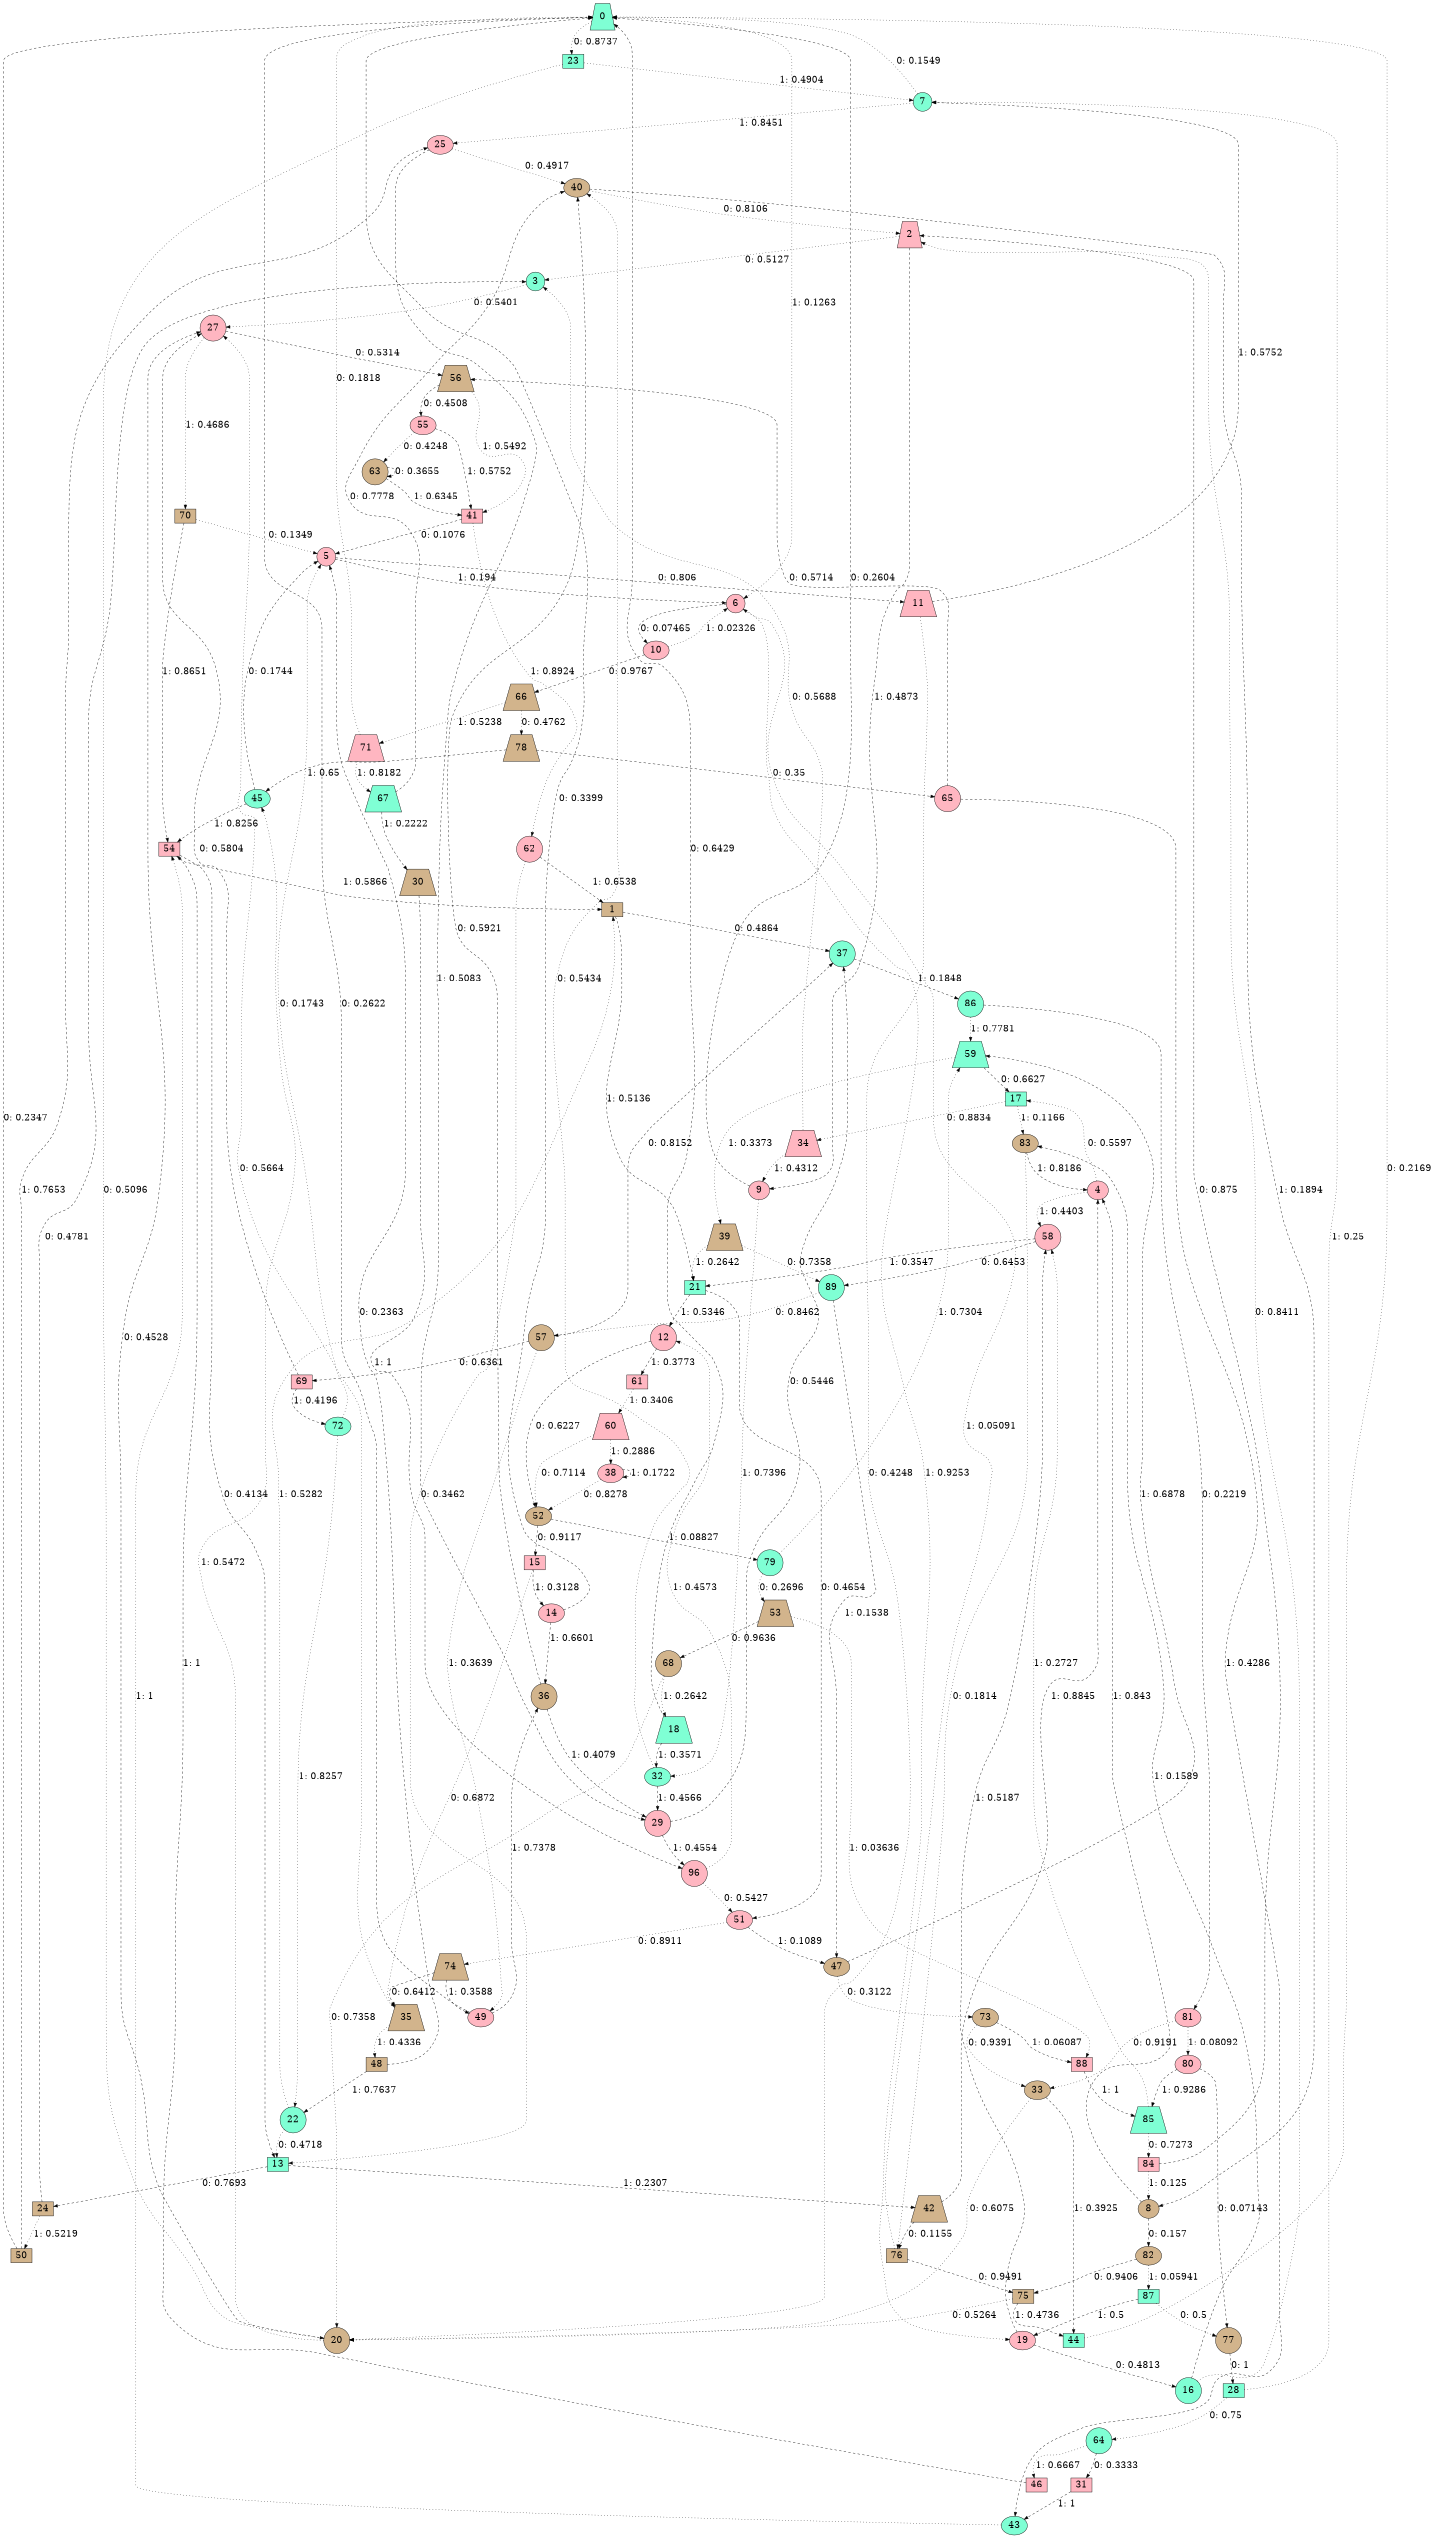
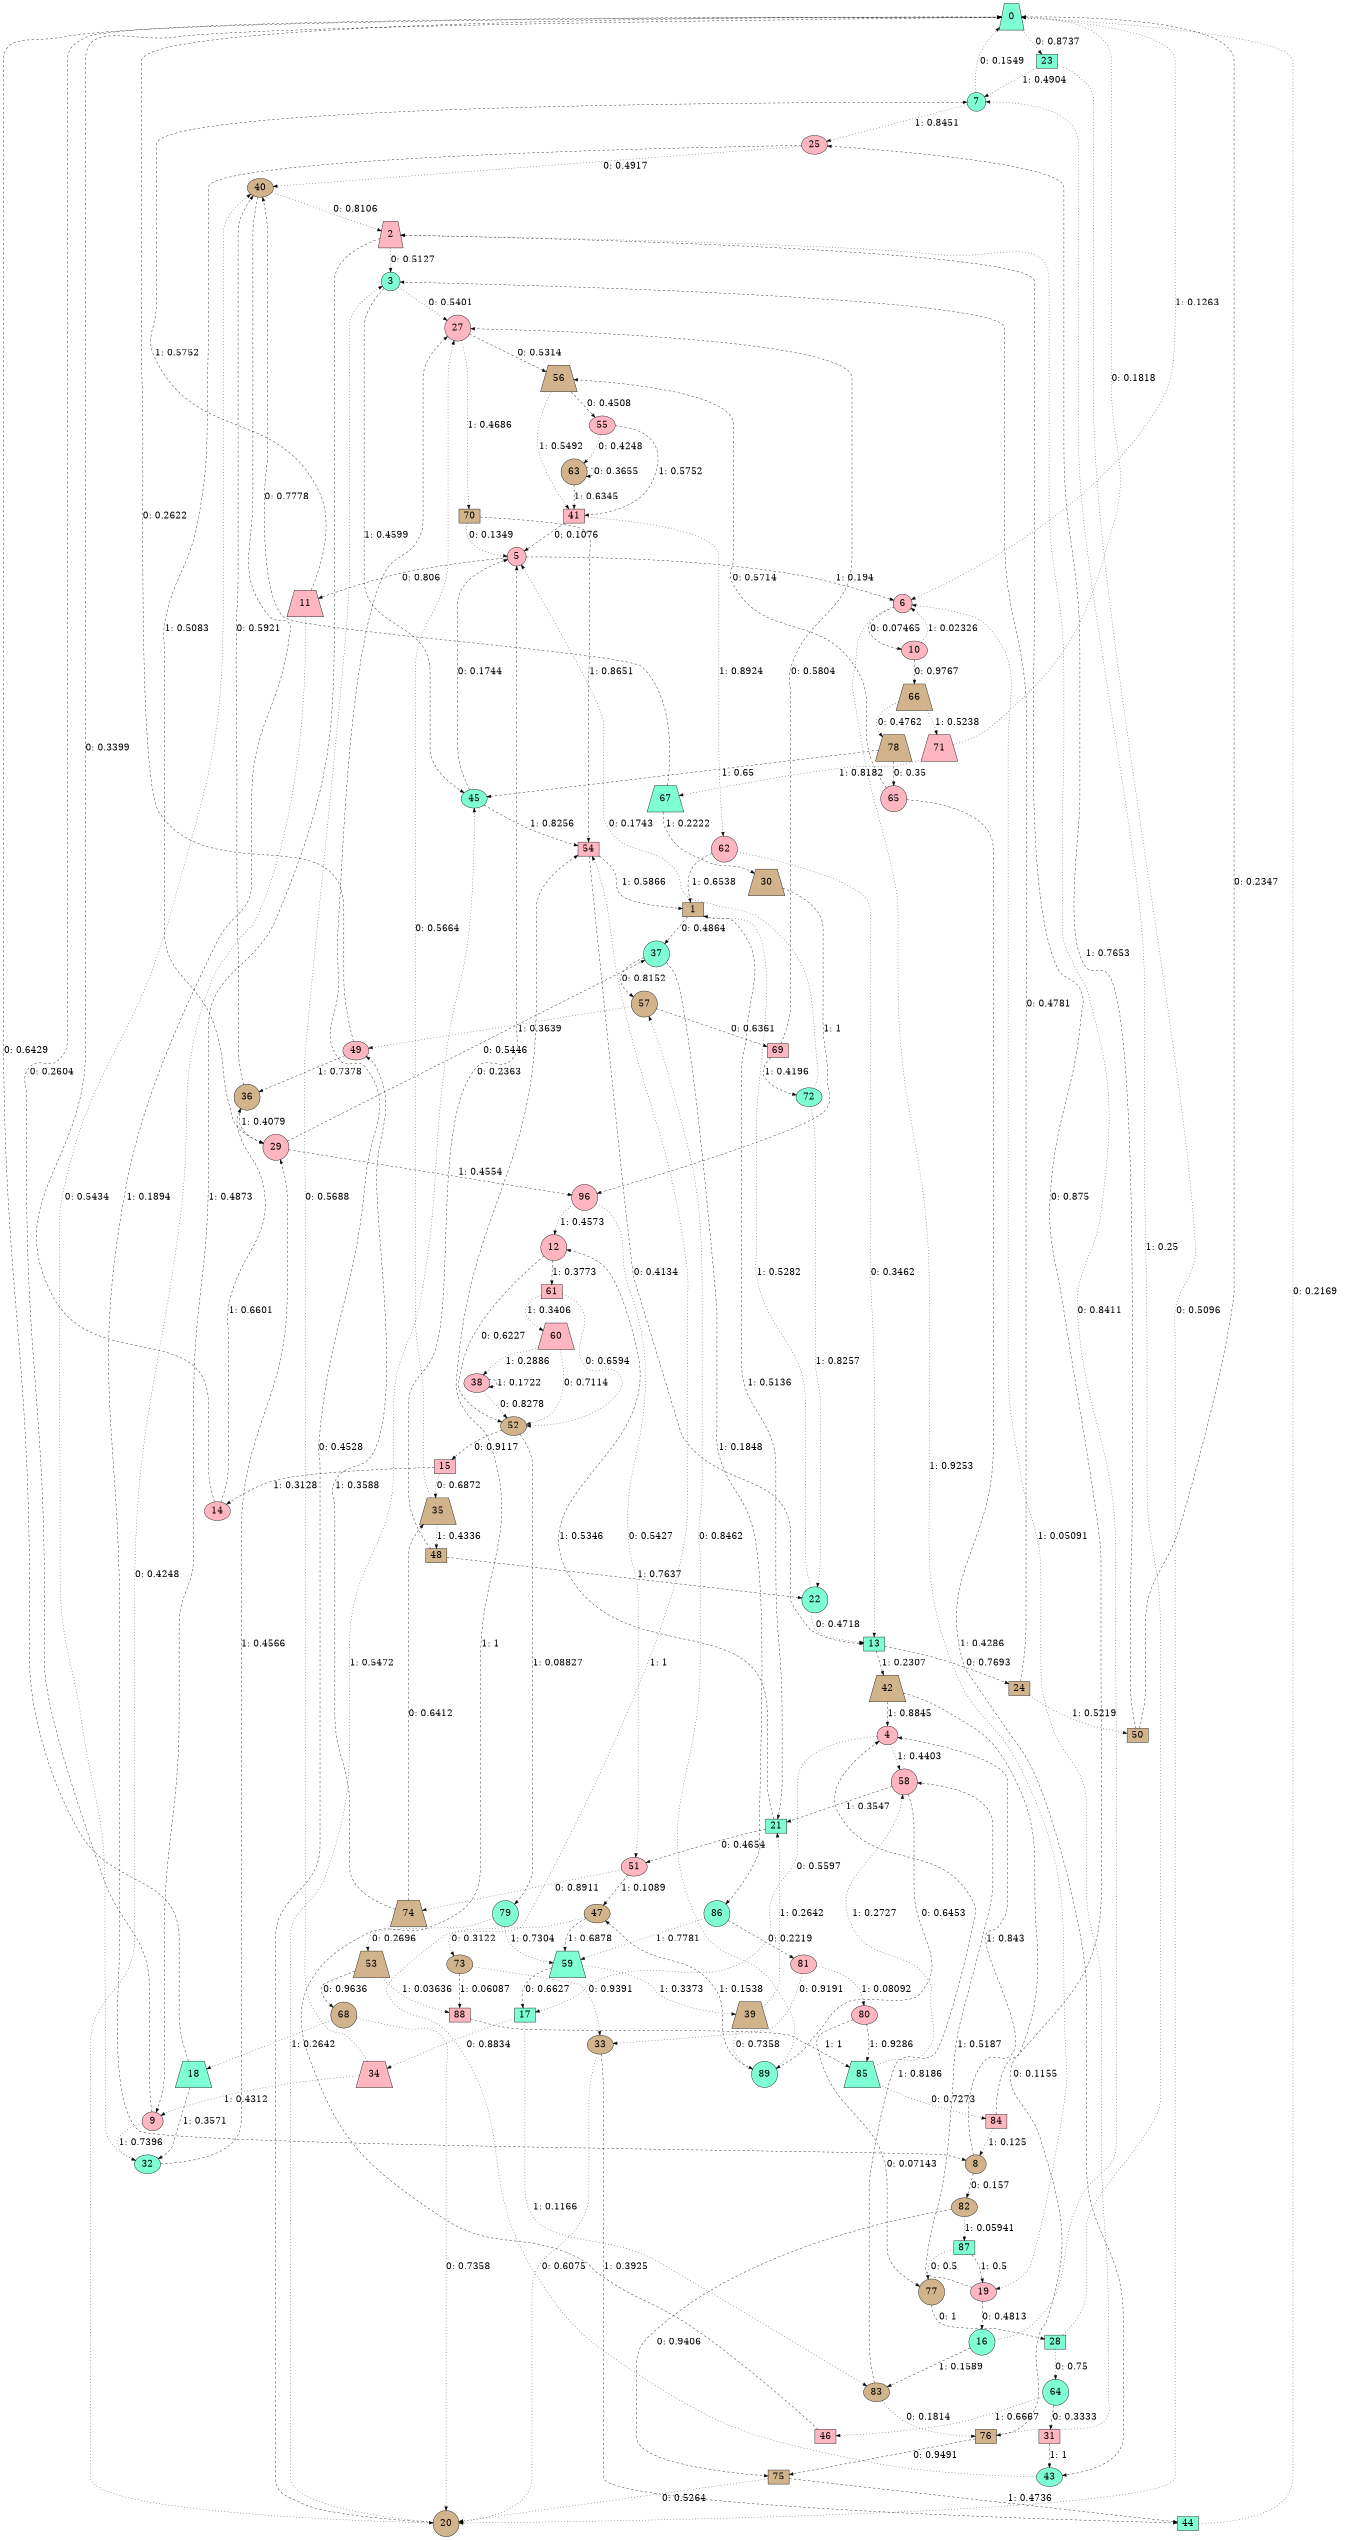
edge "3" -> "45": added, label "1: 0.4599"
edge "57" -> "37": reversed
edge "61" -> "52": added, label "0: 0.6594"
